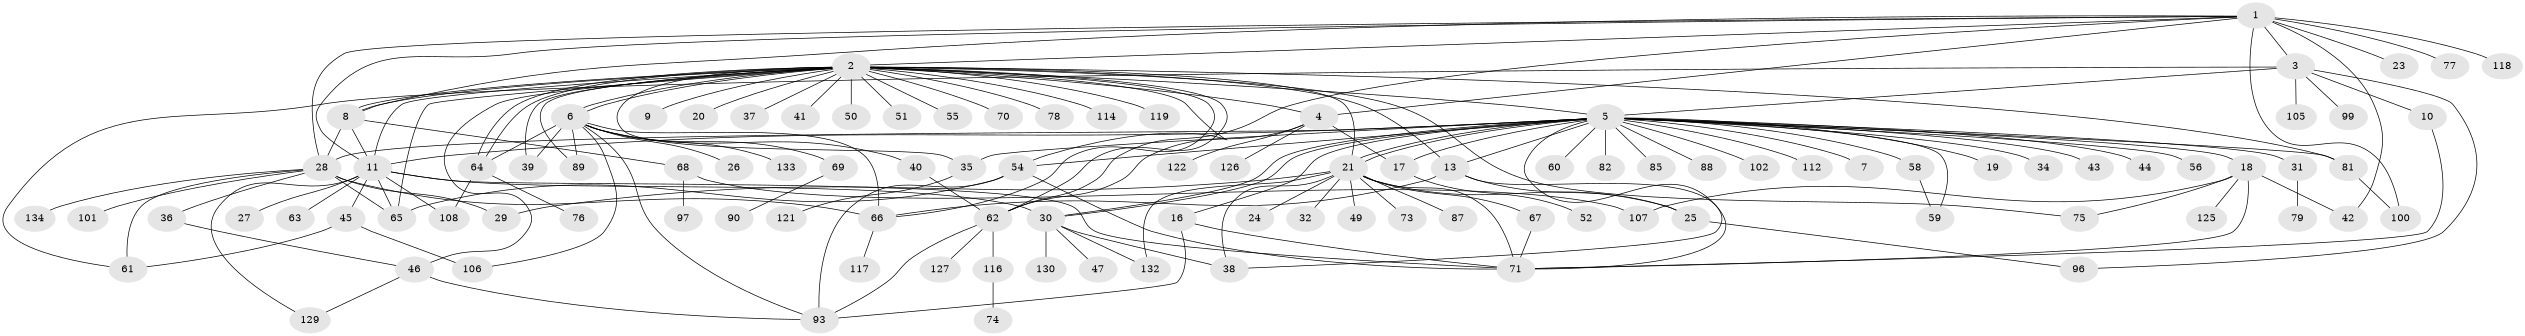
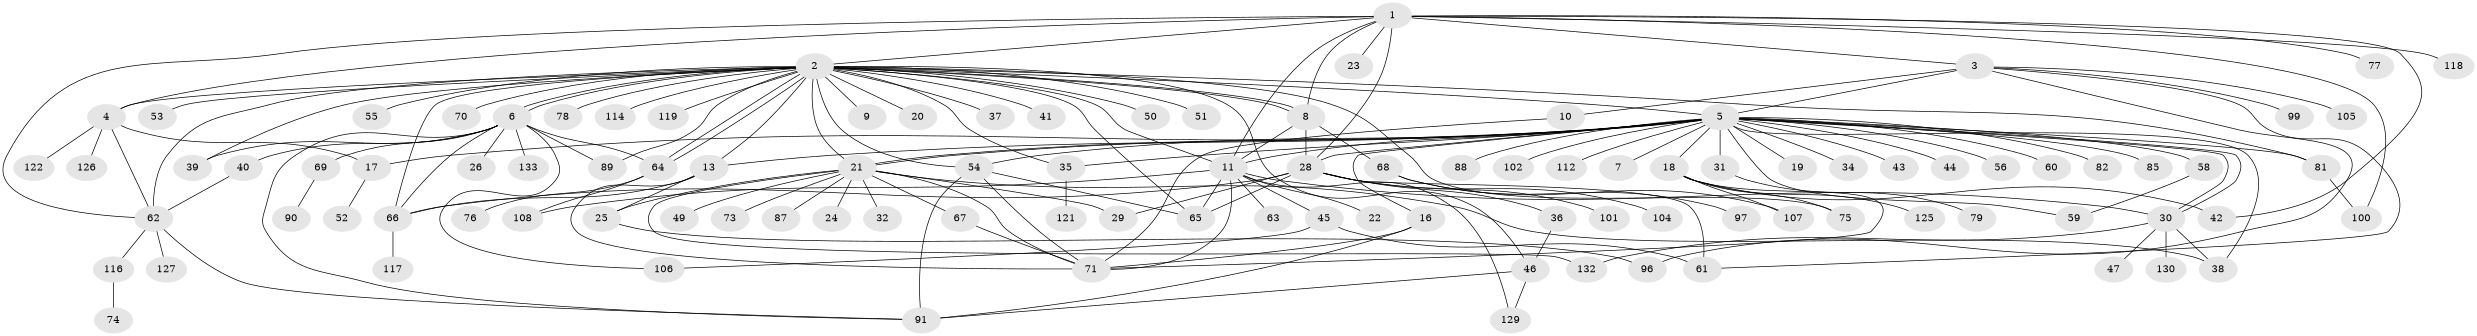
node "53": added
node "134": label "134" -> "104"
node "27": label "27" -> "22"
node "93": label "93" -> "91"
